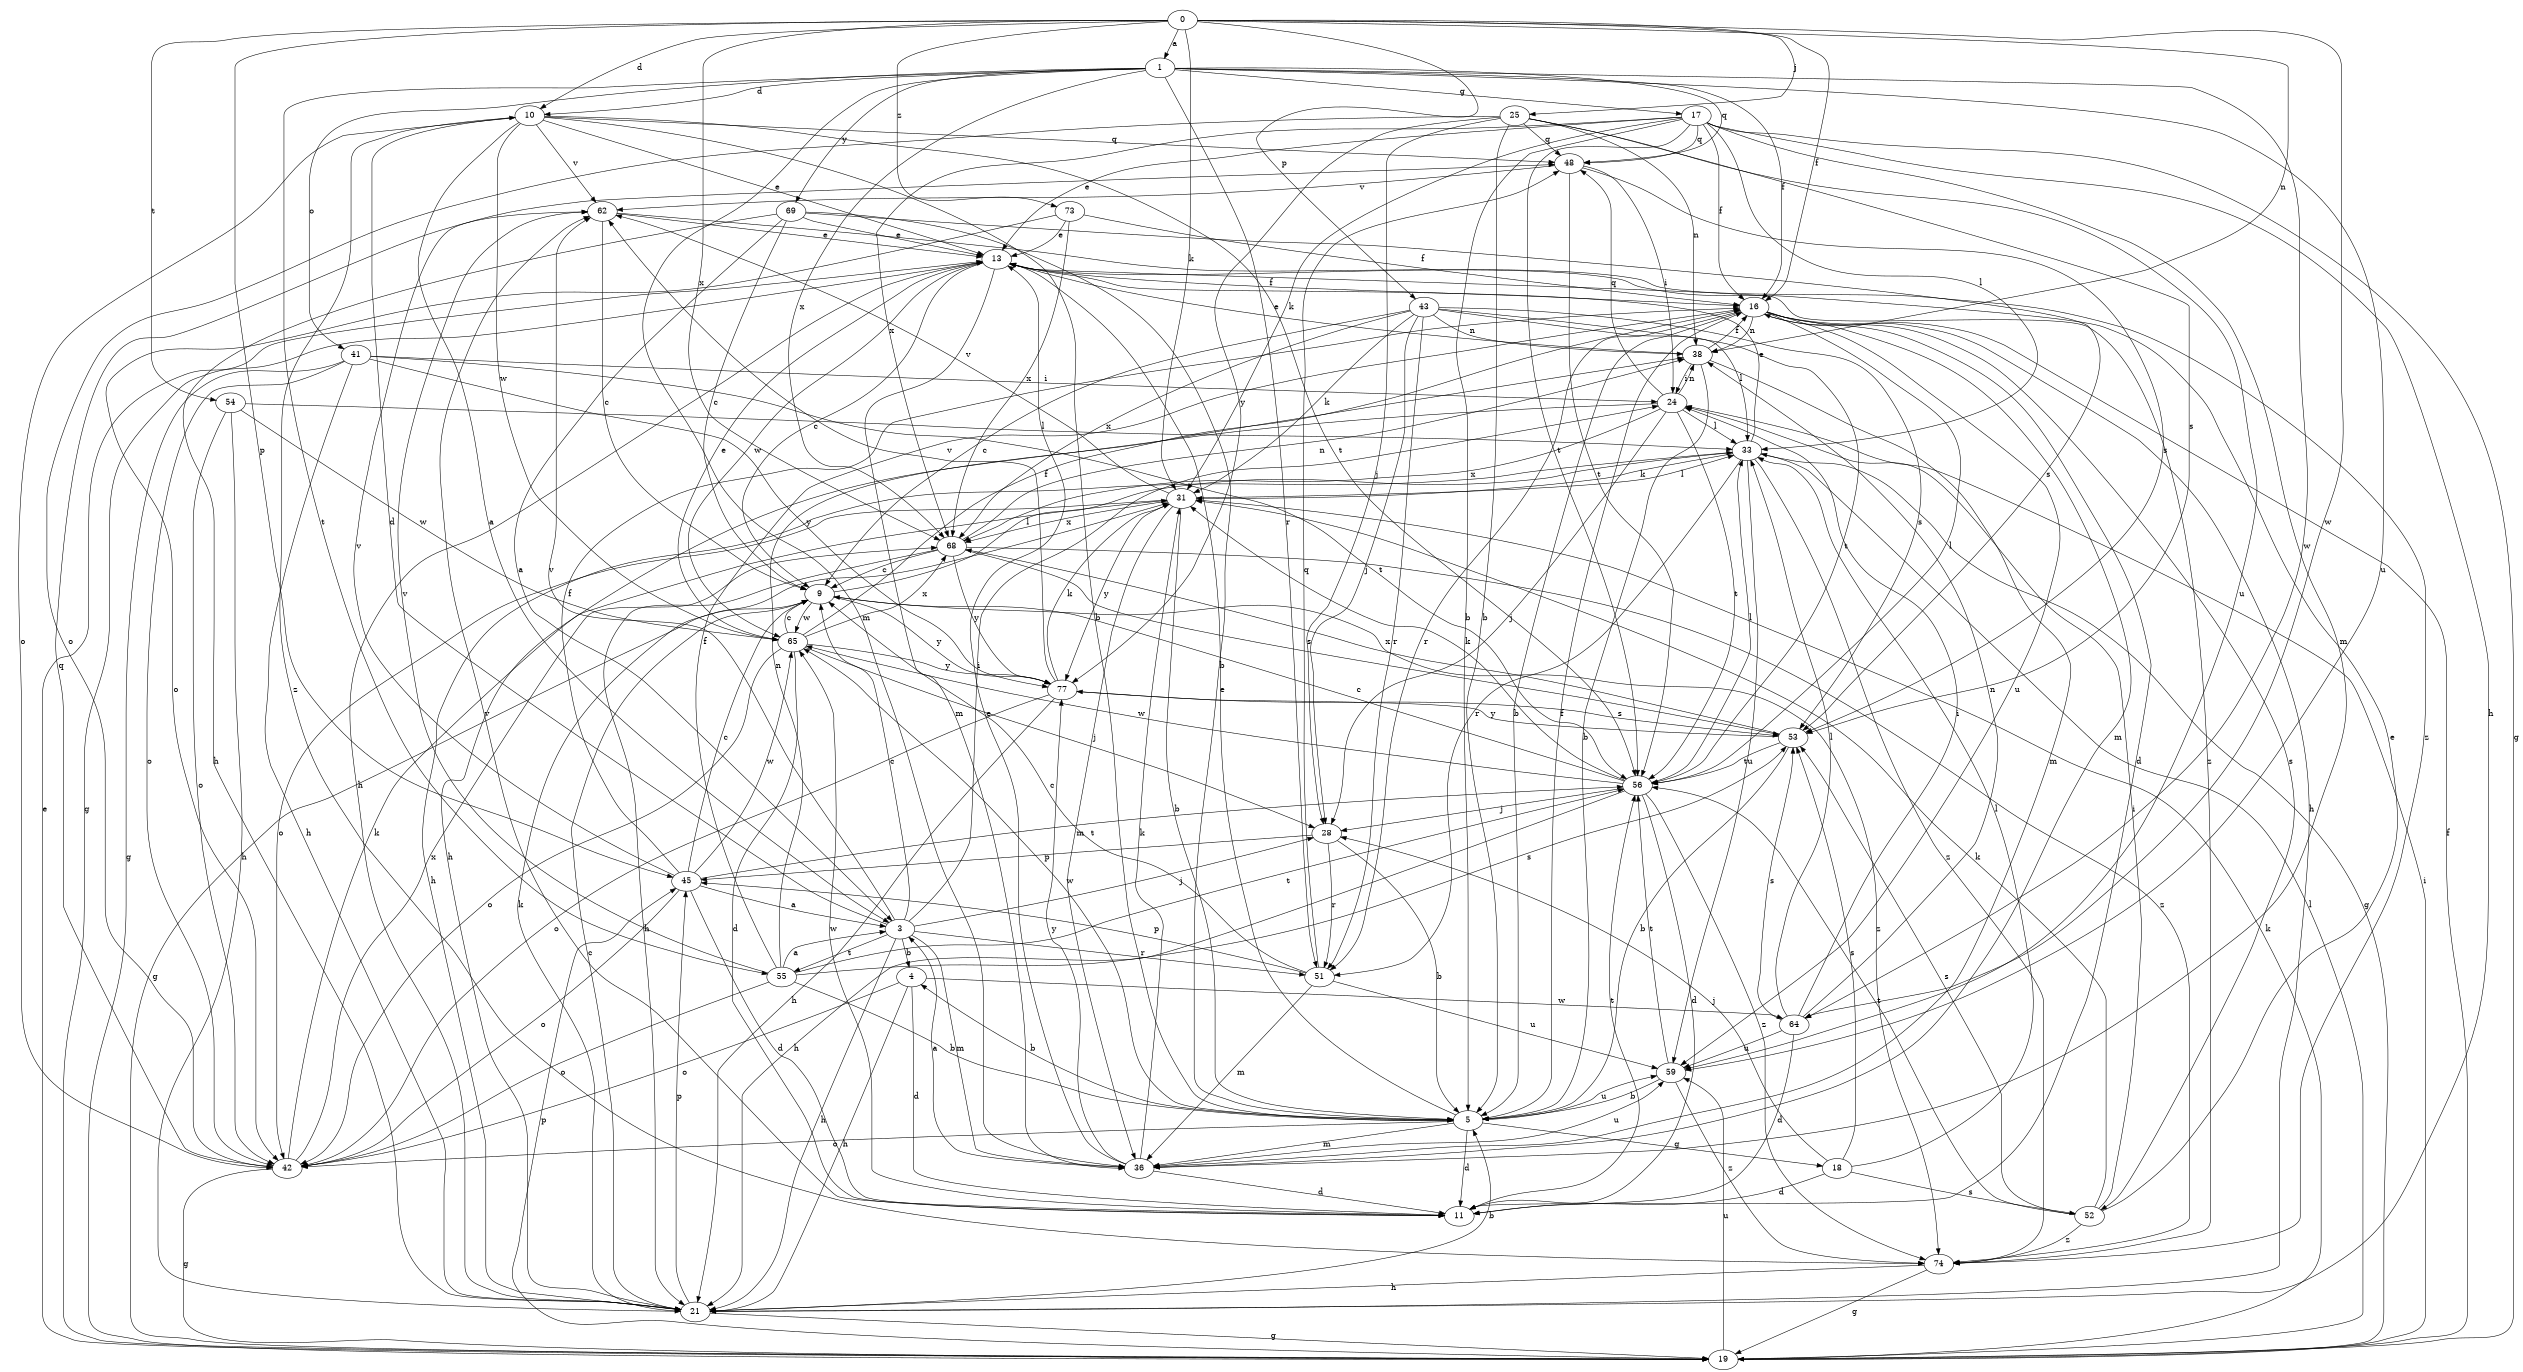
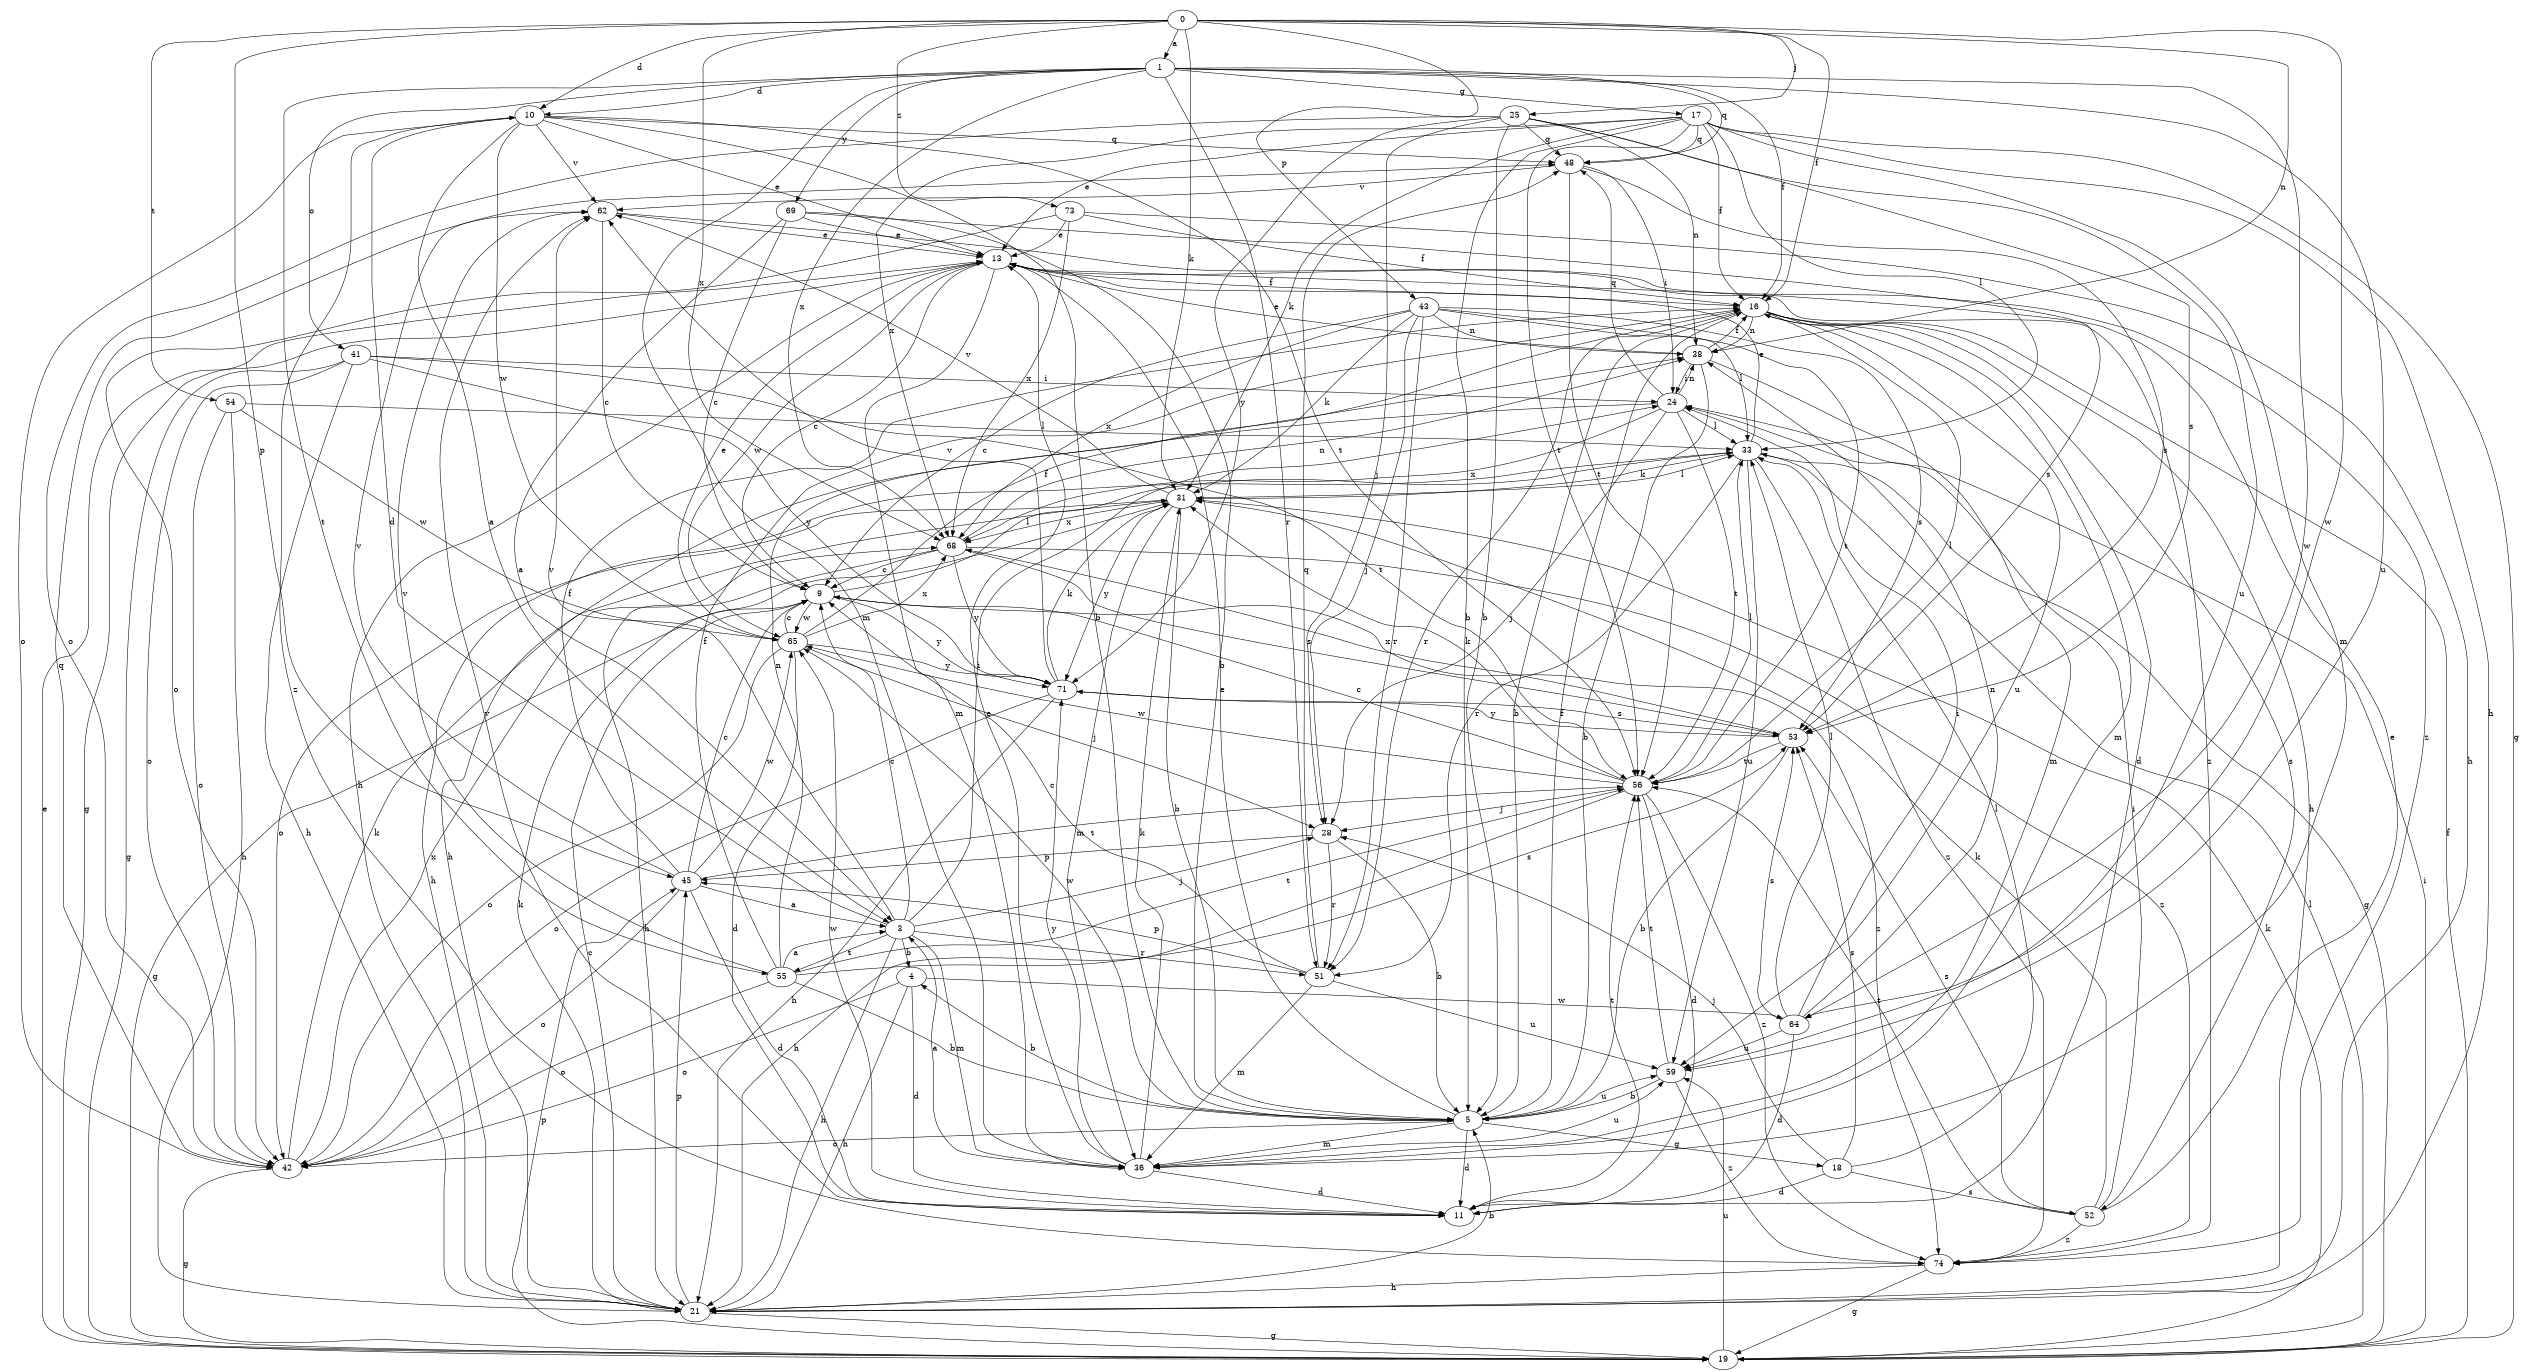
edge "69" -> "21": now "73" -> "21"
node "77": label "77" -> "71"
